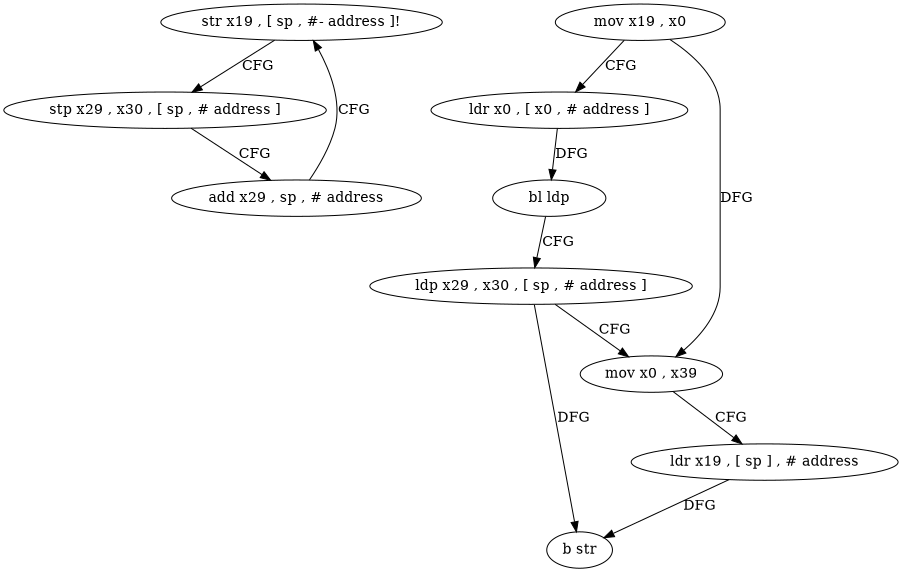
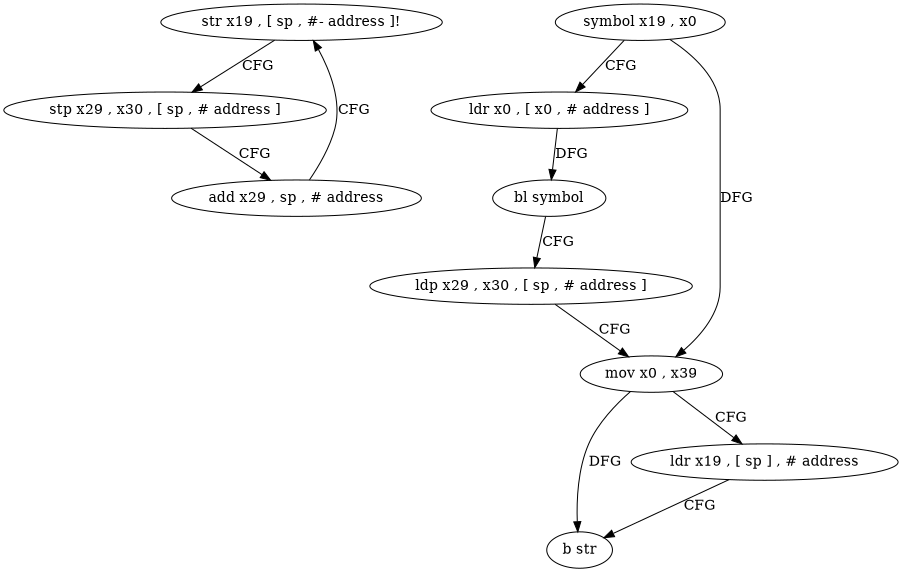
node "mov x19 , x0": label "mov x19 , x0" -> "symbol x19 , x0"
node "bl ldp": label "bl ldp" -> "bl symbol"
edge "ldp x29 , x30 , [ sp , # address ]" -> "b str": now "mov x0 , x39" -> "b str"
edge "ldr x19 , [ sp ] , # address" -> "b str": label "DFG" -> "CFG"
